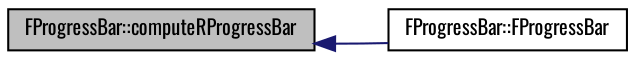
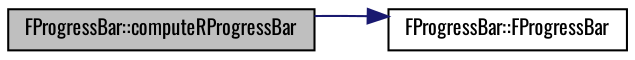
edge "FProgressBar::FProgressBar" -> "FProgressBar::computeRProgressBar": reversed
